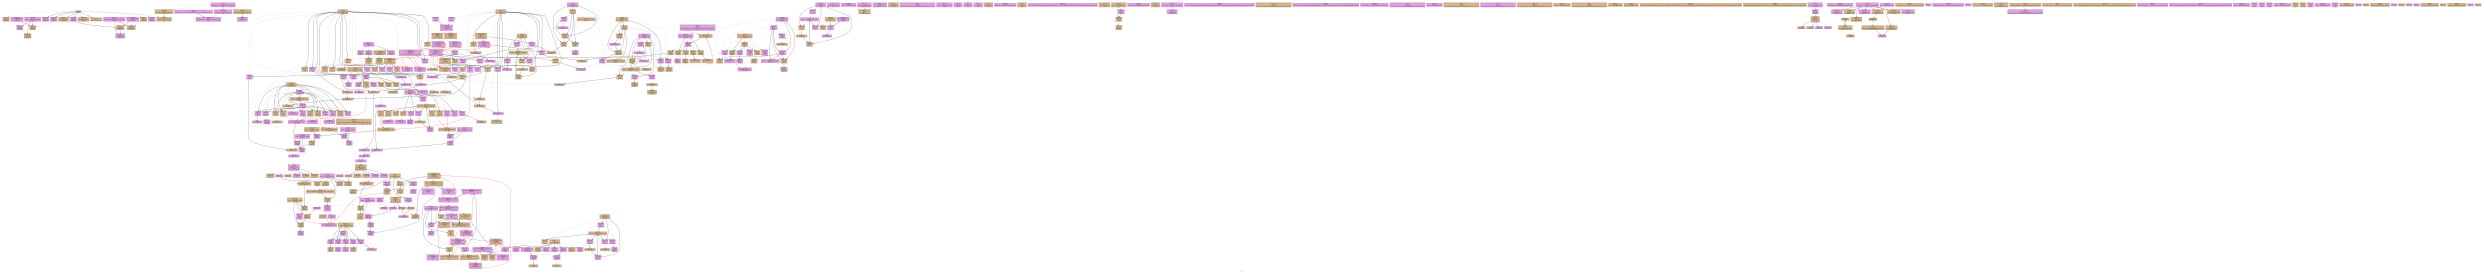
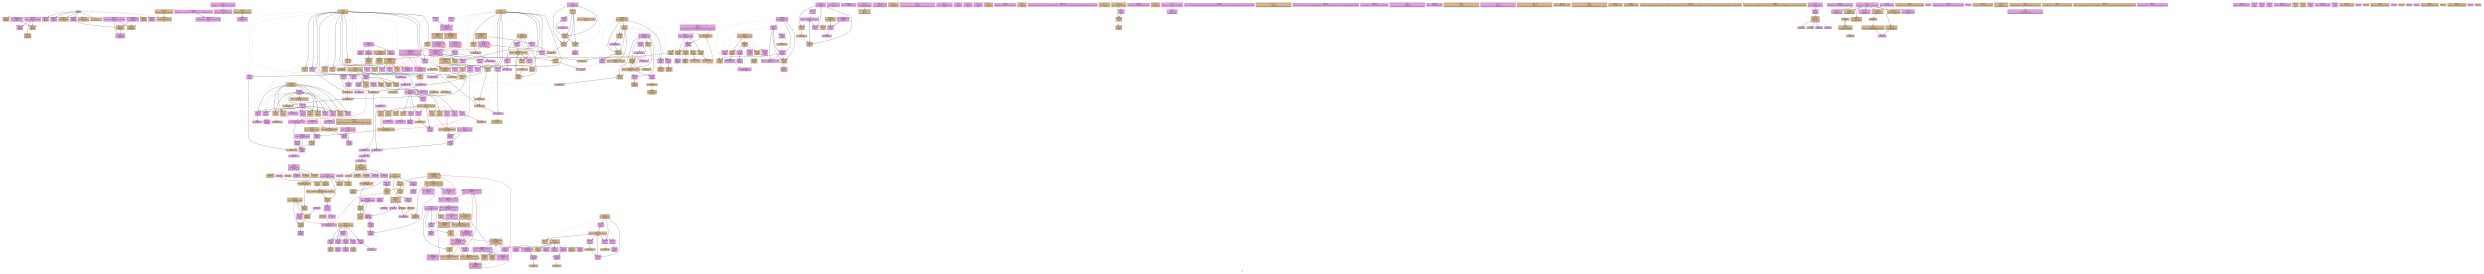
node "NodeID: 35": removed
